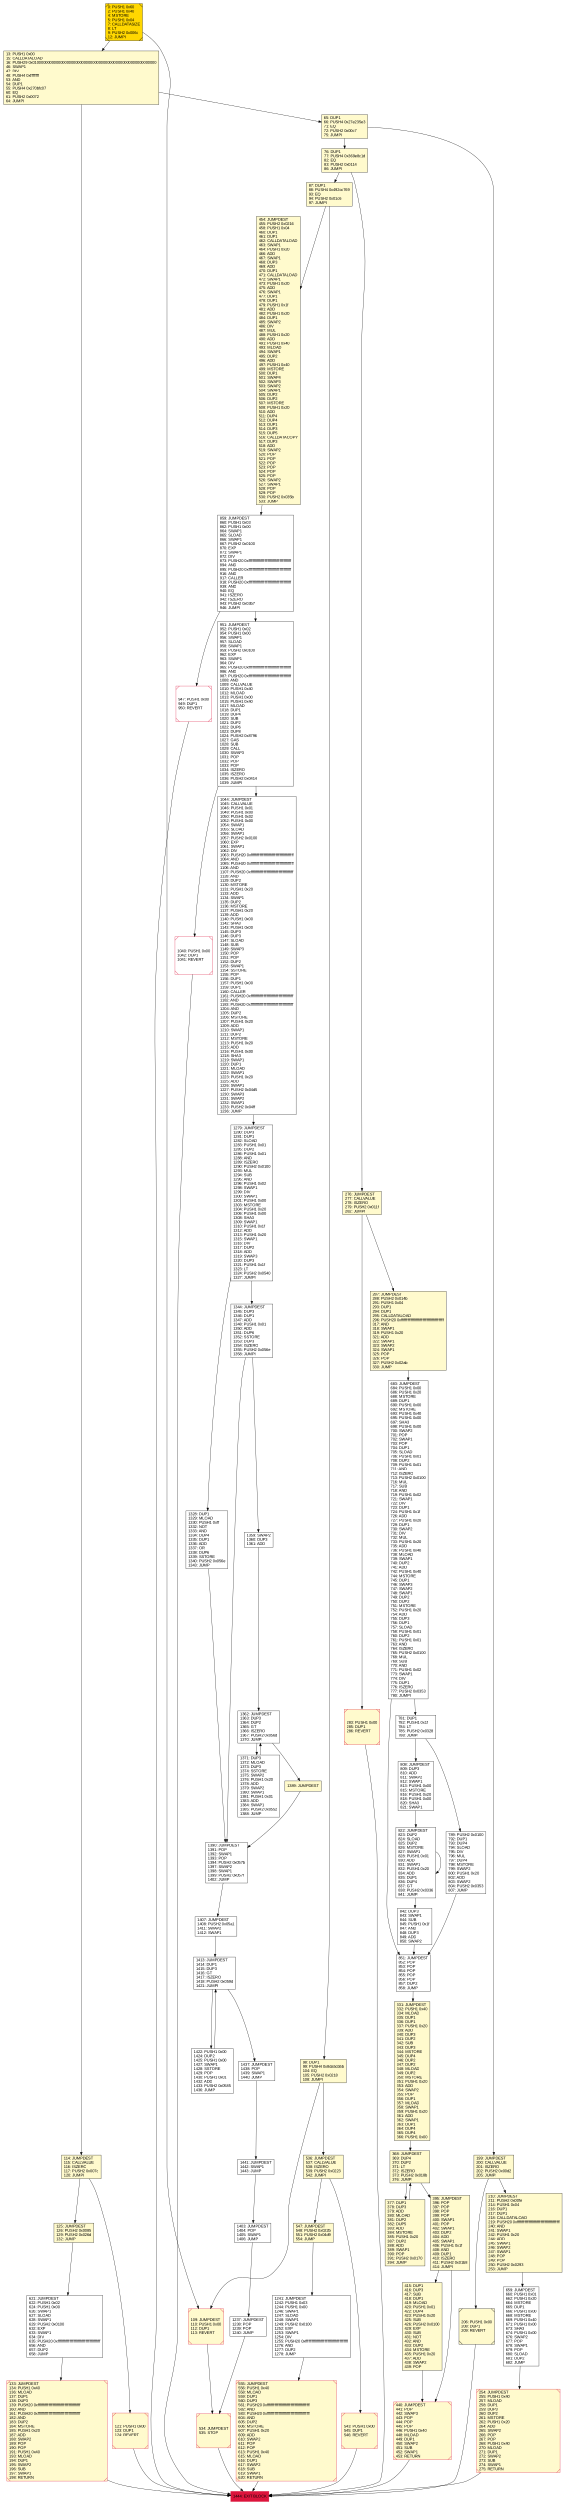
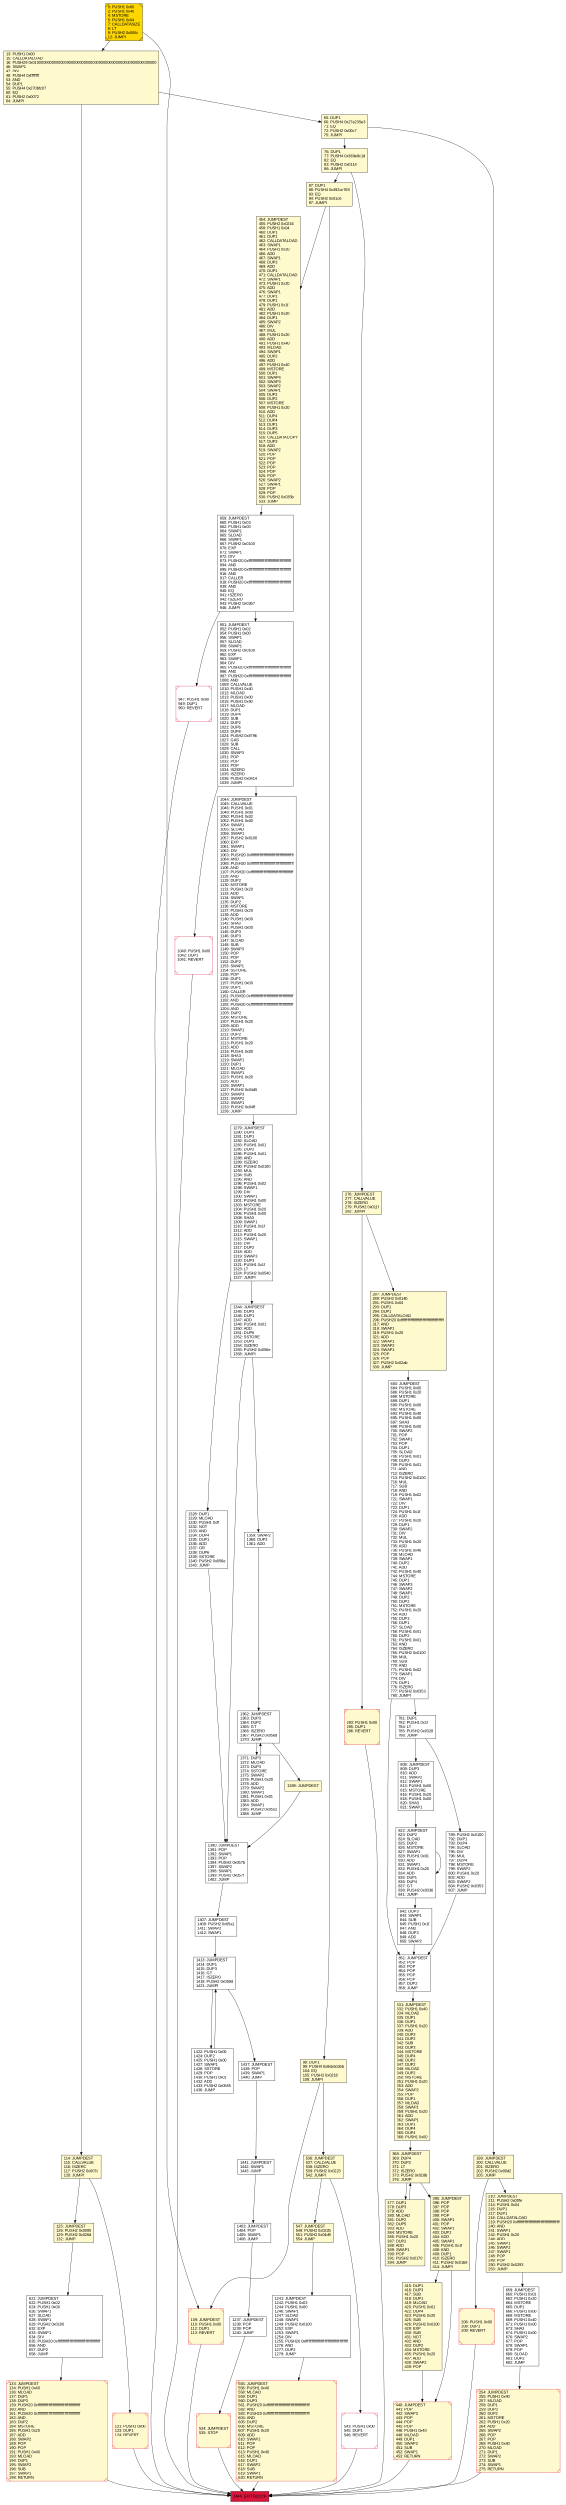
node "206: PUSH1 0x00 208: DUP1 209: REVERT": color black -> crimson
edge "109: JUMPDEST 110: PUSH1 0x00 112: DUP1 113: REVERT" -> "534: JUMPDEST 535: STOP": now "109: JUMPDEST 110: PUSH1 0x00 112: DUP1 113: REVERT" -> "1444: EXIT BLOCK"
node "543: PUSH1 0x00 545: DUP1 546: REVERT": fillcolor lemonchiffon -> white
node "1444: EXIT BLOCK": color crimson -> black
